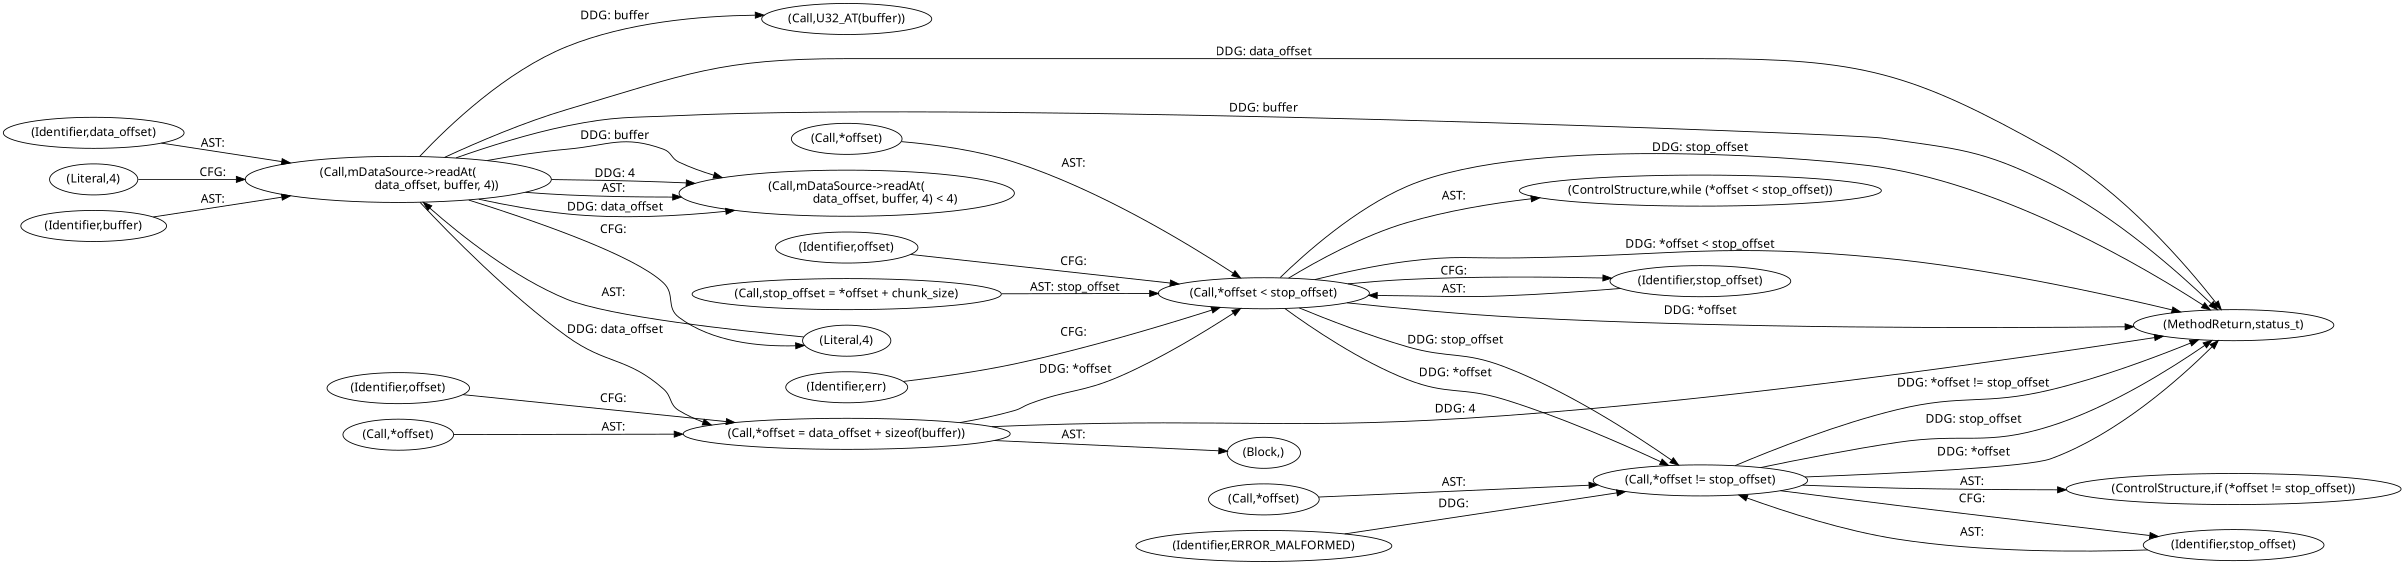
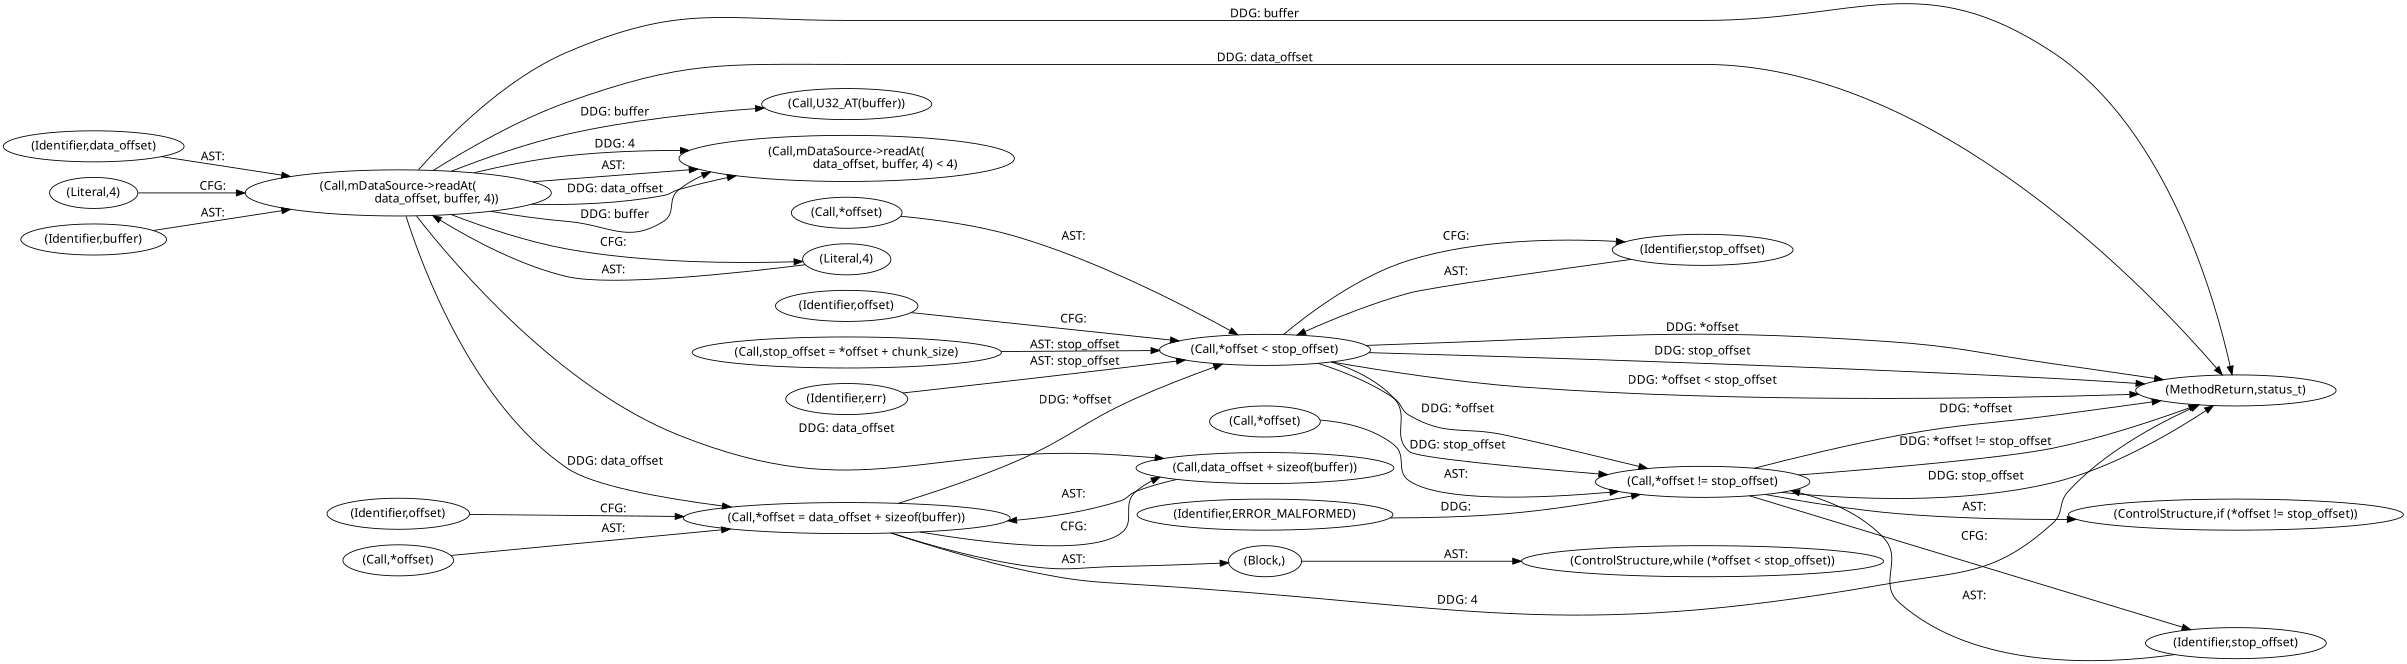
edge "(Call,*offset < stop_offset)" -> "(ControlStructure,while (*offset < stop_offset))": now "(Block,)" -> "(ControlStructure,while (*offset < stop_offset))"
edge "(Identifier,err)" -> "(Call,*offset < stop_offset)": label "CFG: " -> "AST: stop_offset"
node "(Call,data_offset + sizeof(buffer))": added
